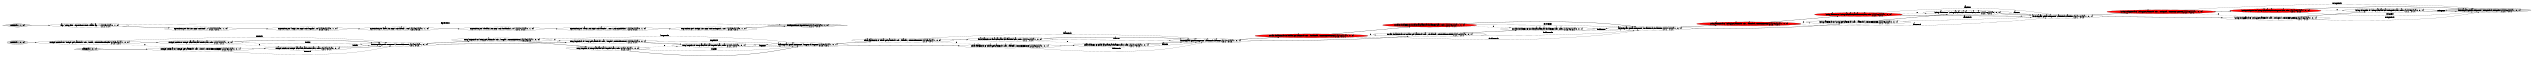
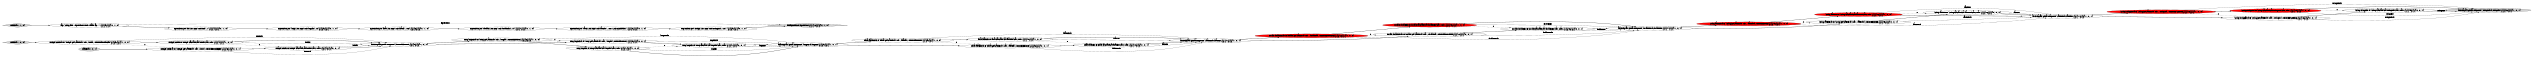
node "minTest['1', '0', '0']": shape ellipse -> diamond
node "maxTest['0', '0', '1']": shape diamond -> ellipse
